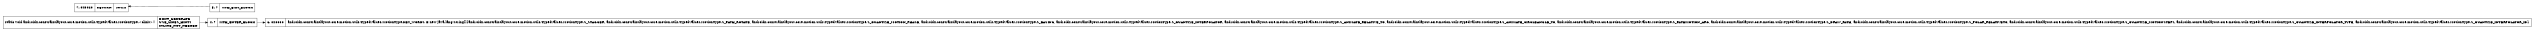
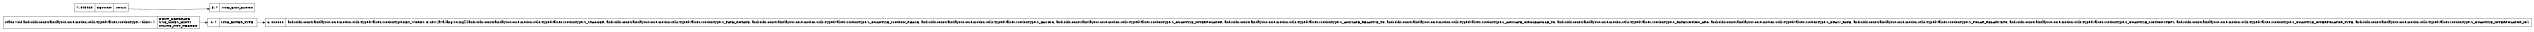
edge "5: ?" -> "7: 0x0020": reversed
node "4: ?": text "MTH_ENTER_BLOCK" -> "MTH_ENTER_TYPE"
